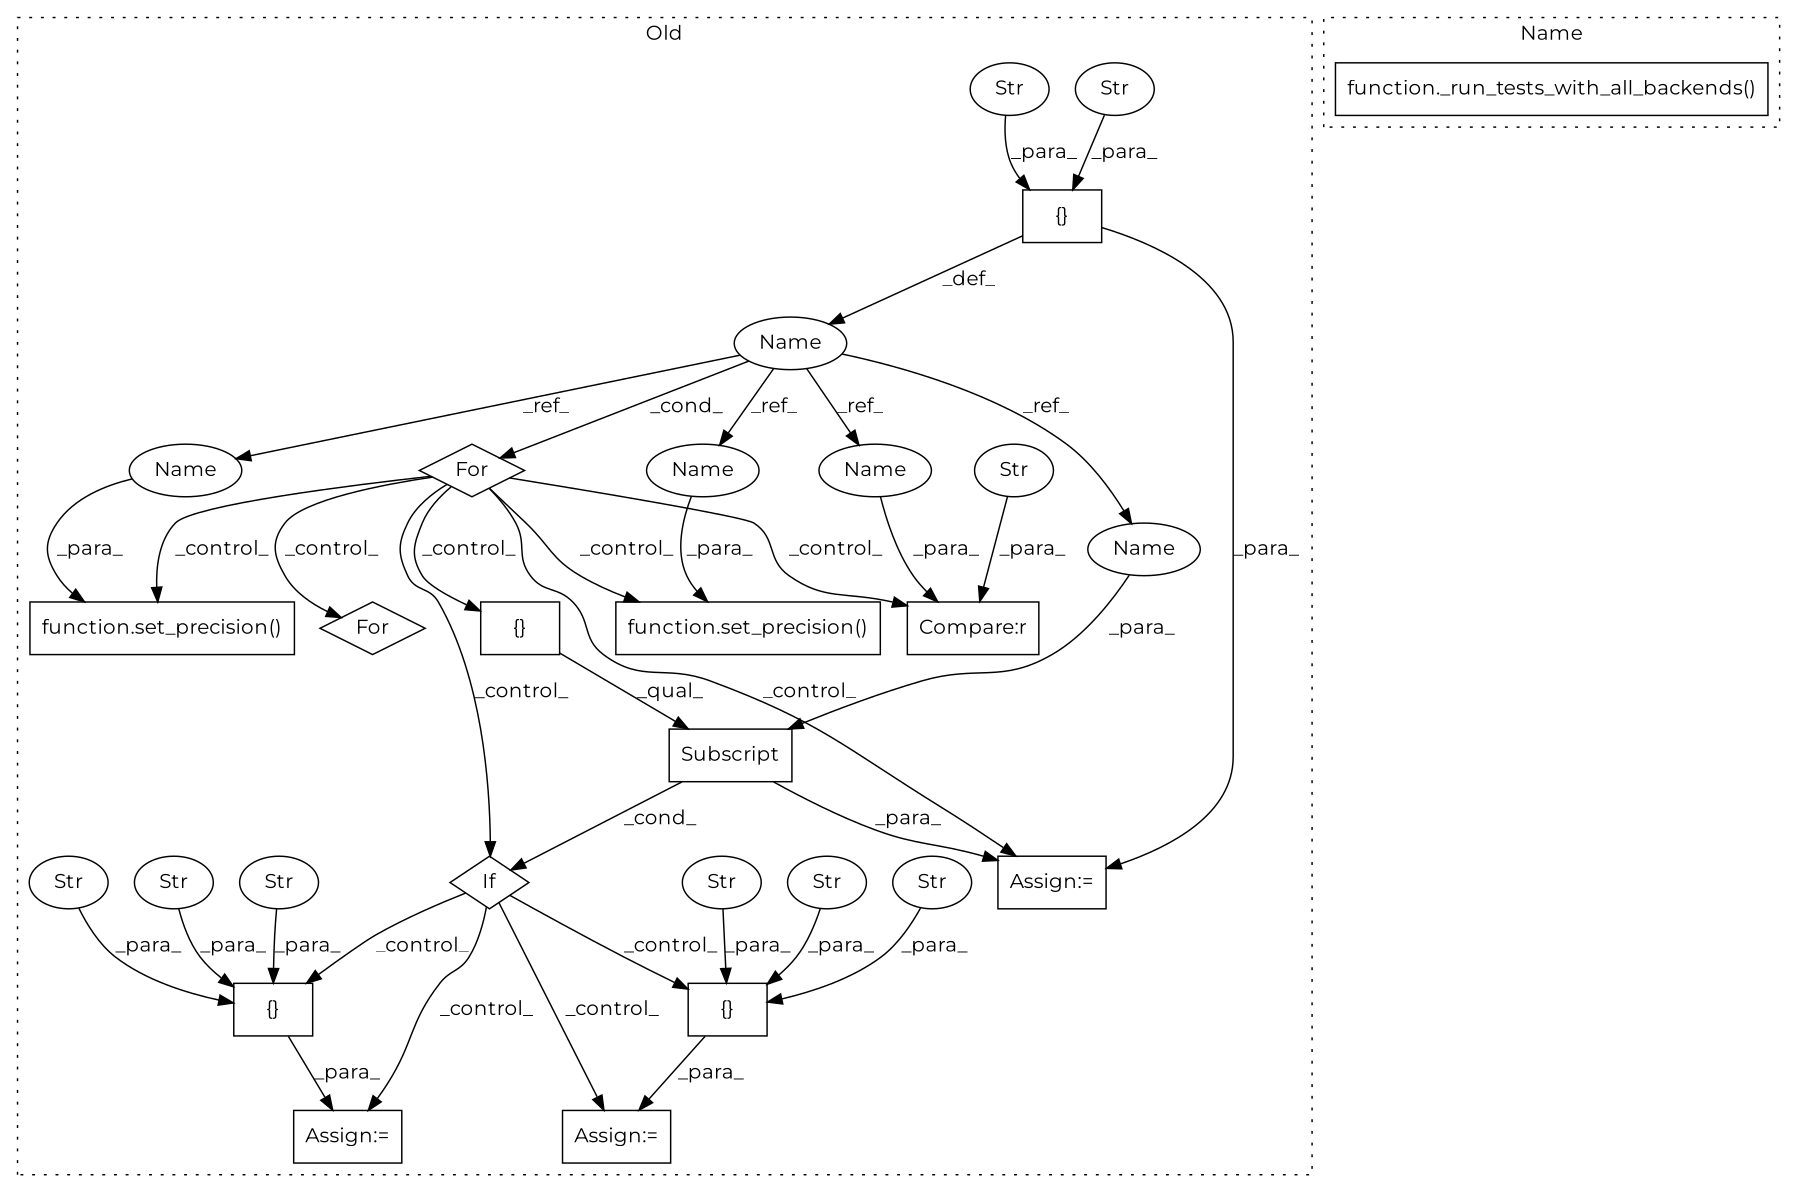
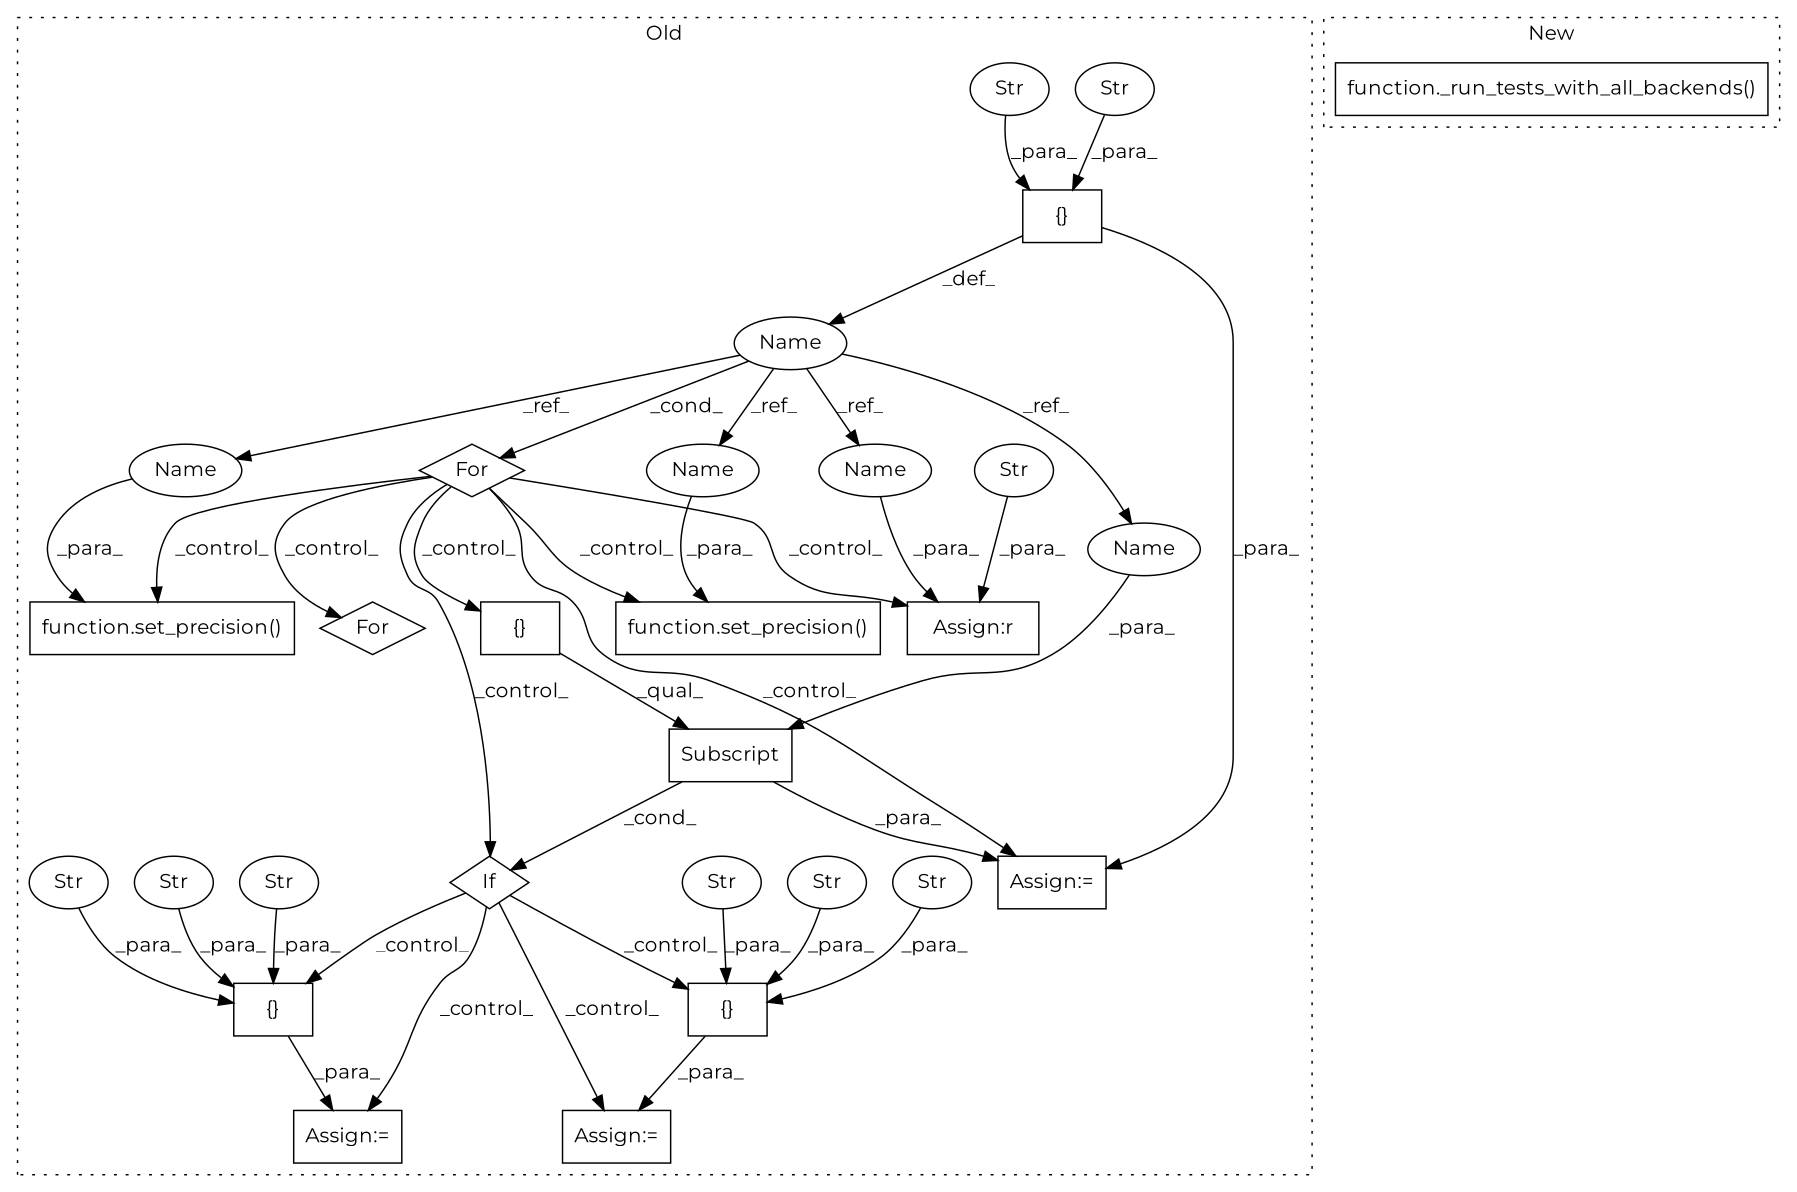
cluster "Name": label "Name" -> "New"
node "Compare:r": label "Compare:r" -> "Assign:r"
